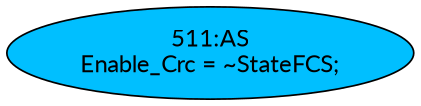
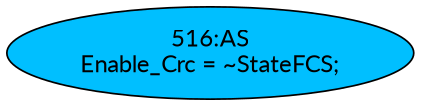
node "511:AS Enable_Crc = ~StateFCS;": label "511:AS Enable_Crc = ~StateFCS;" -> "516:AS Enable_Crc = ~StateFCS;"
